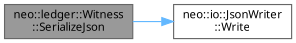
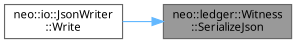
edge "neo::ledger::Witness ::SerializeJson" -> "neo::io::JsonWriter ::Write": reversed
